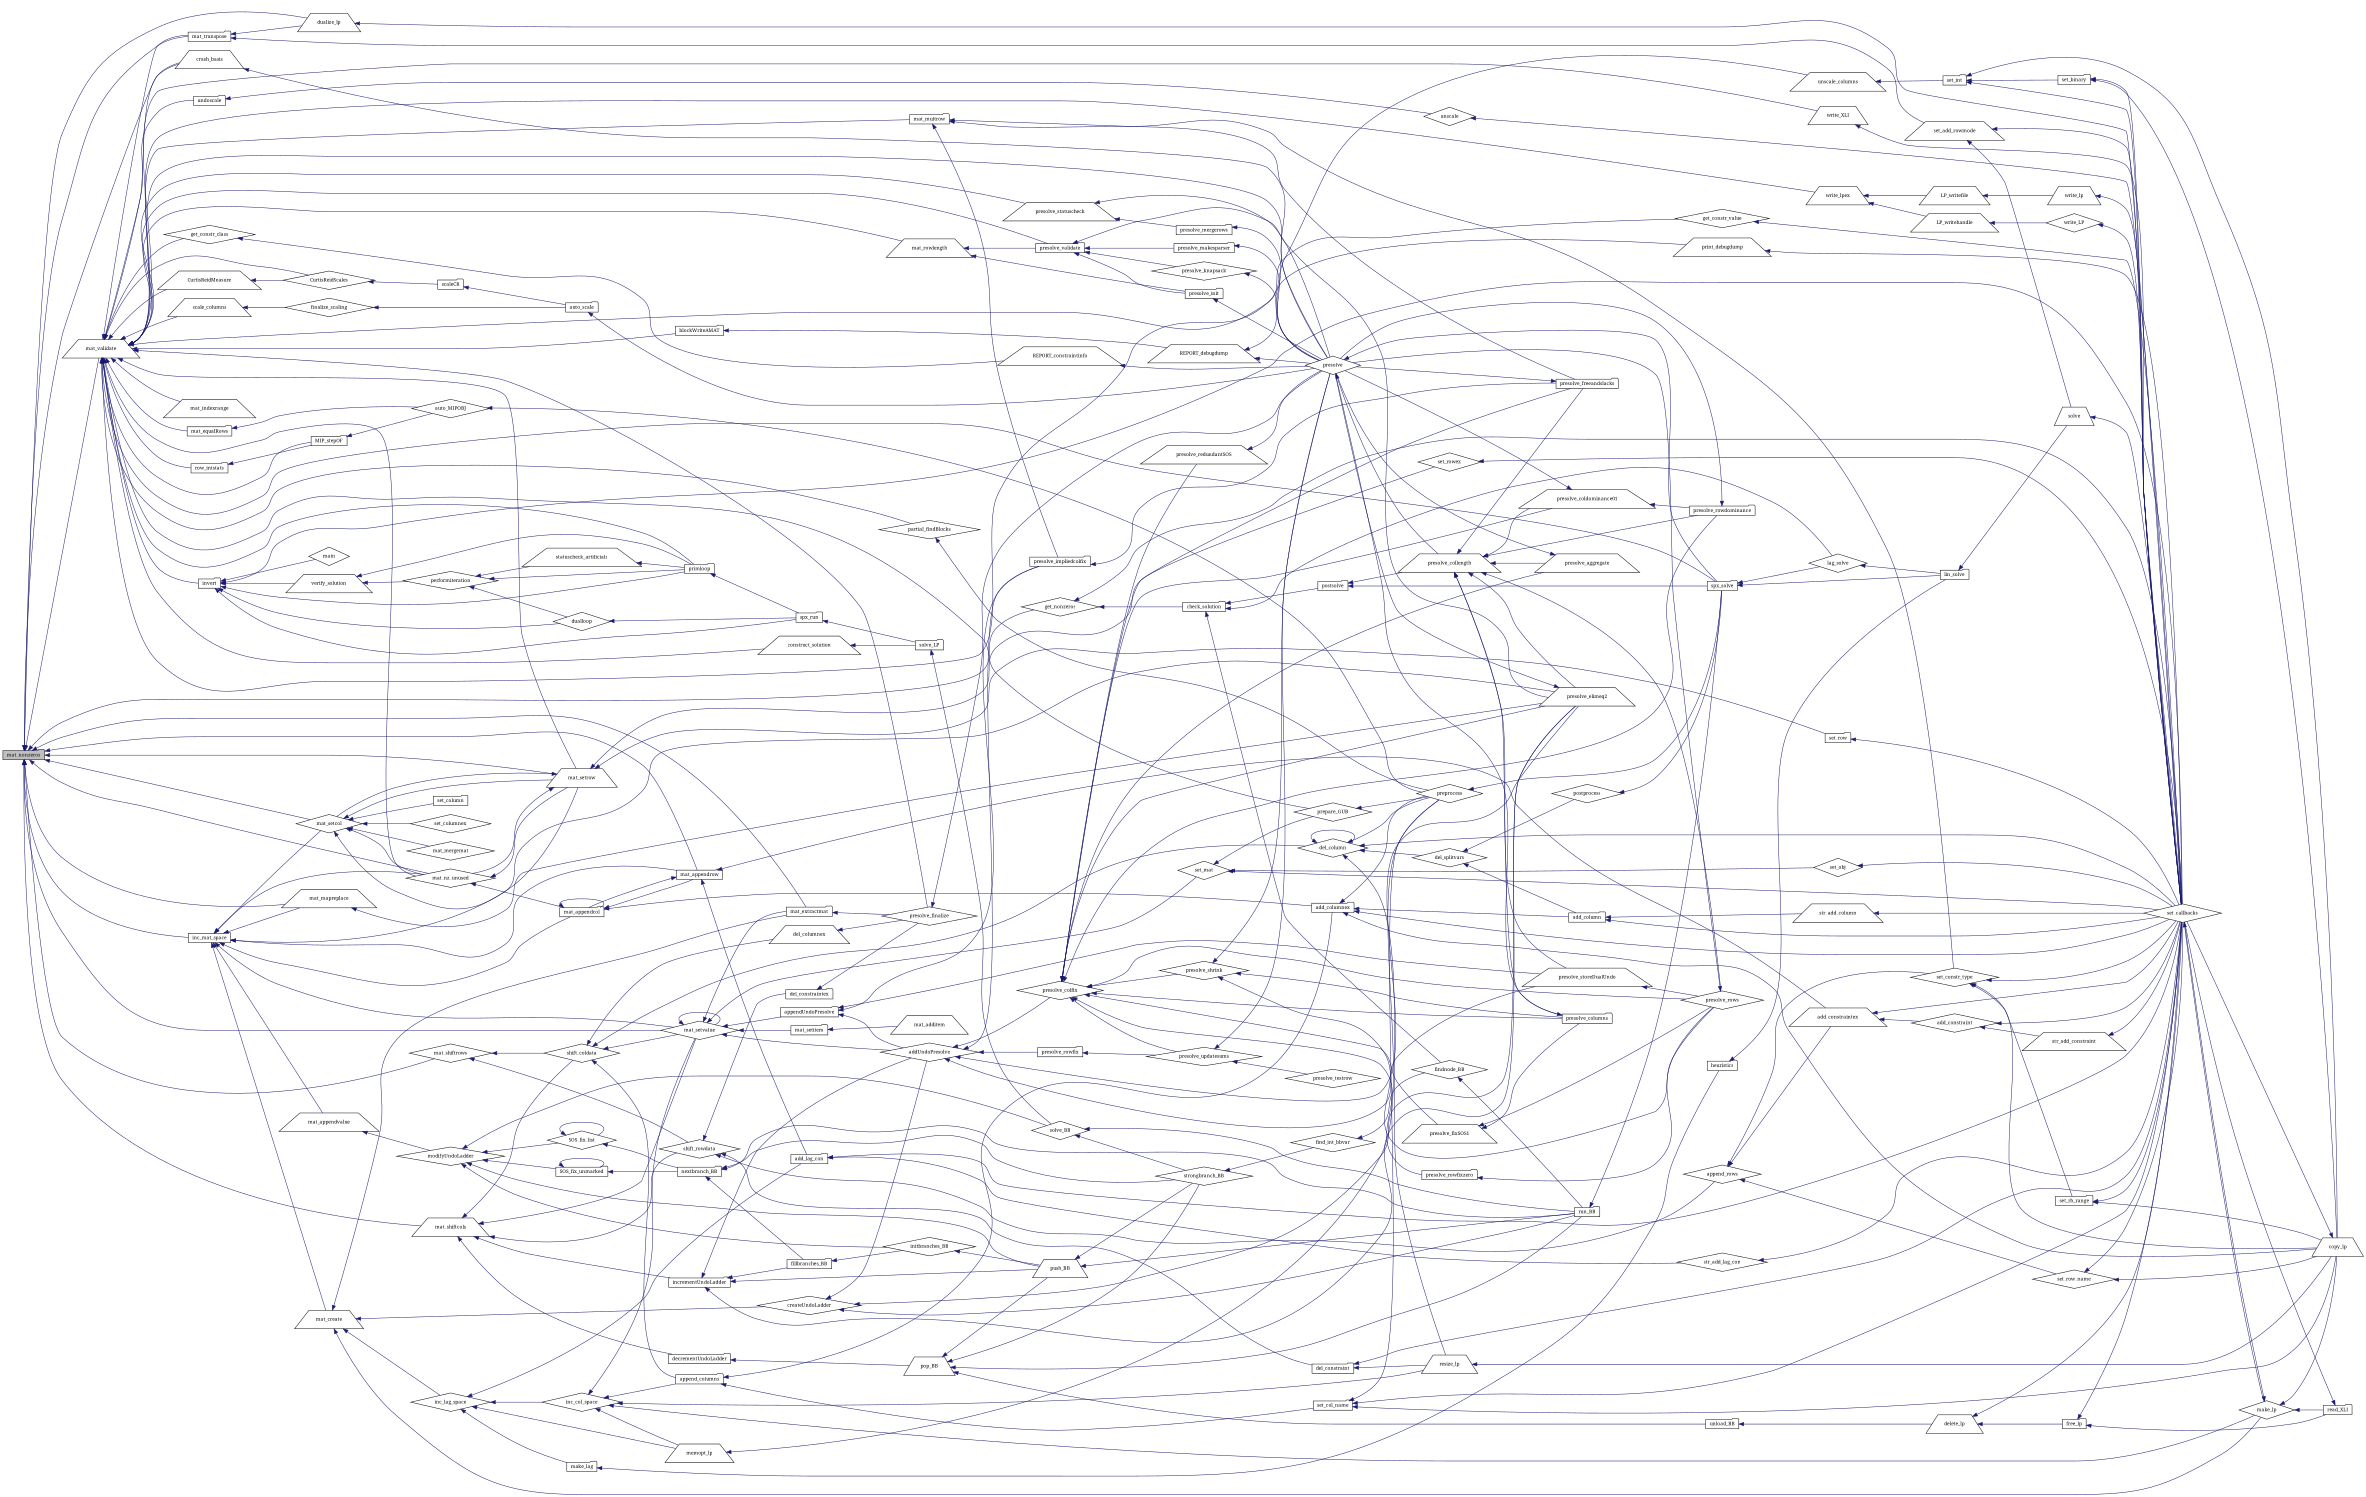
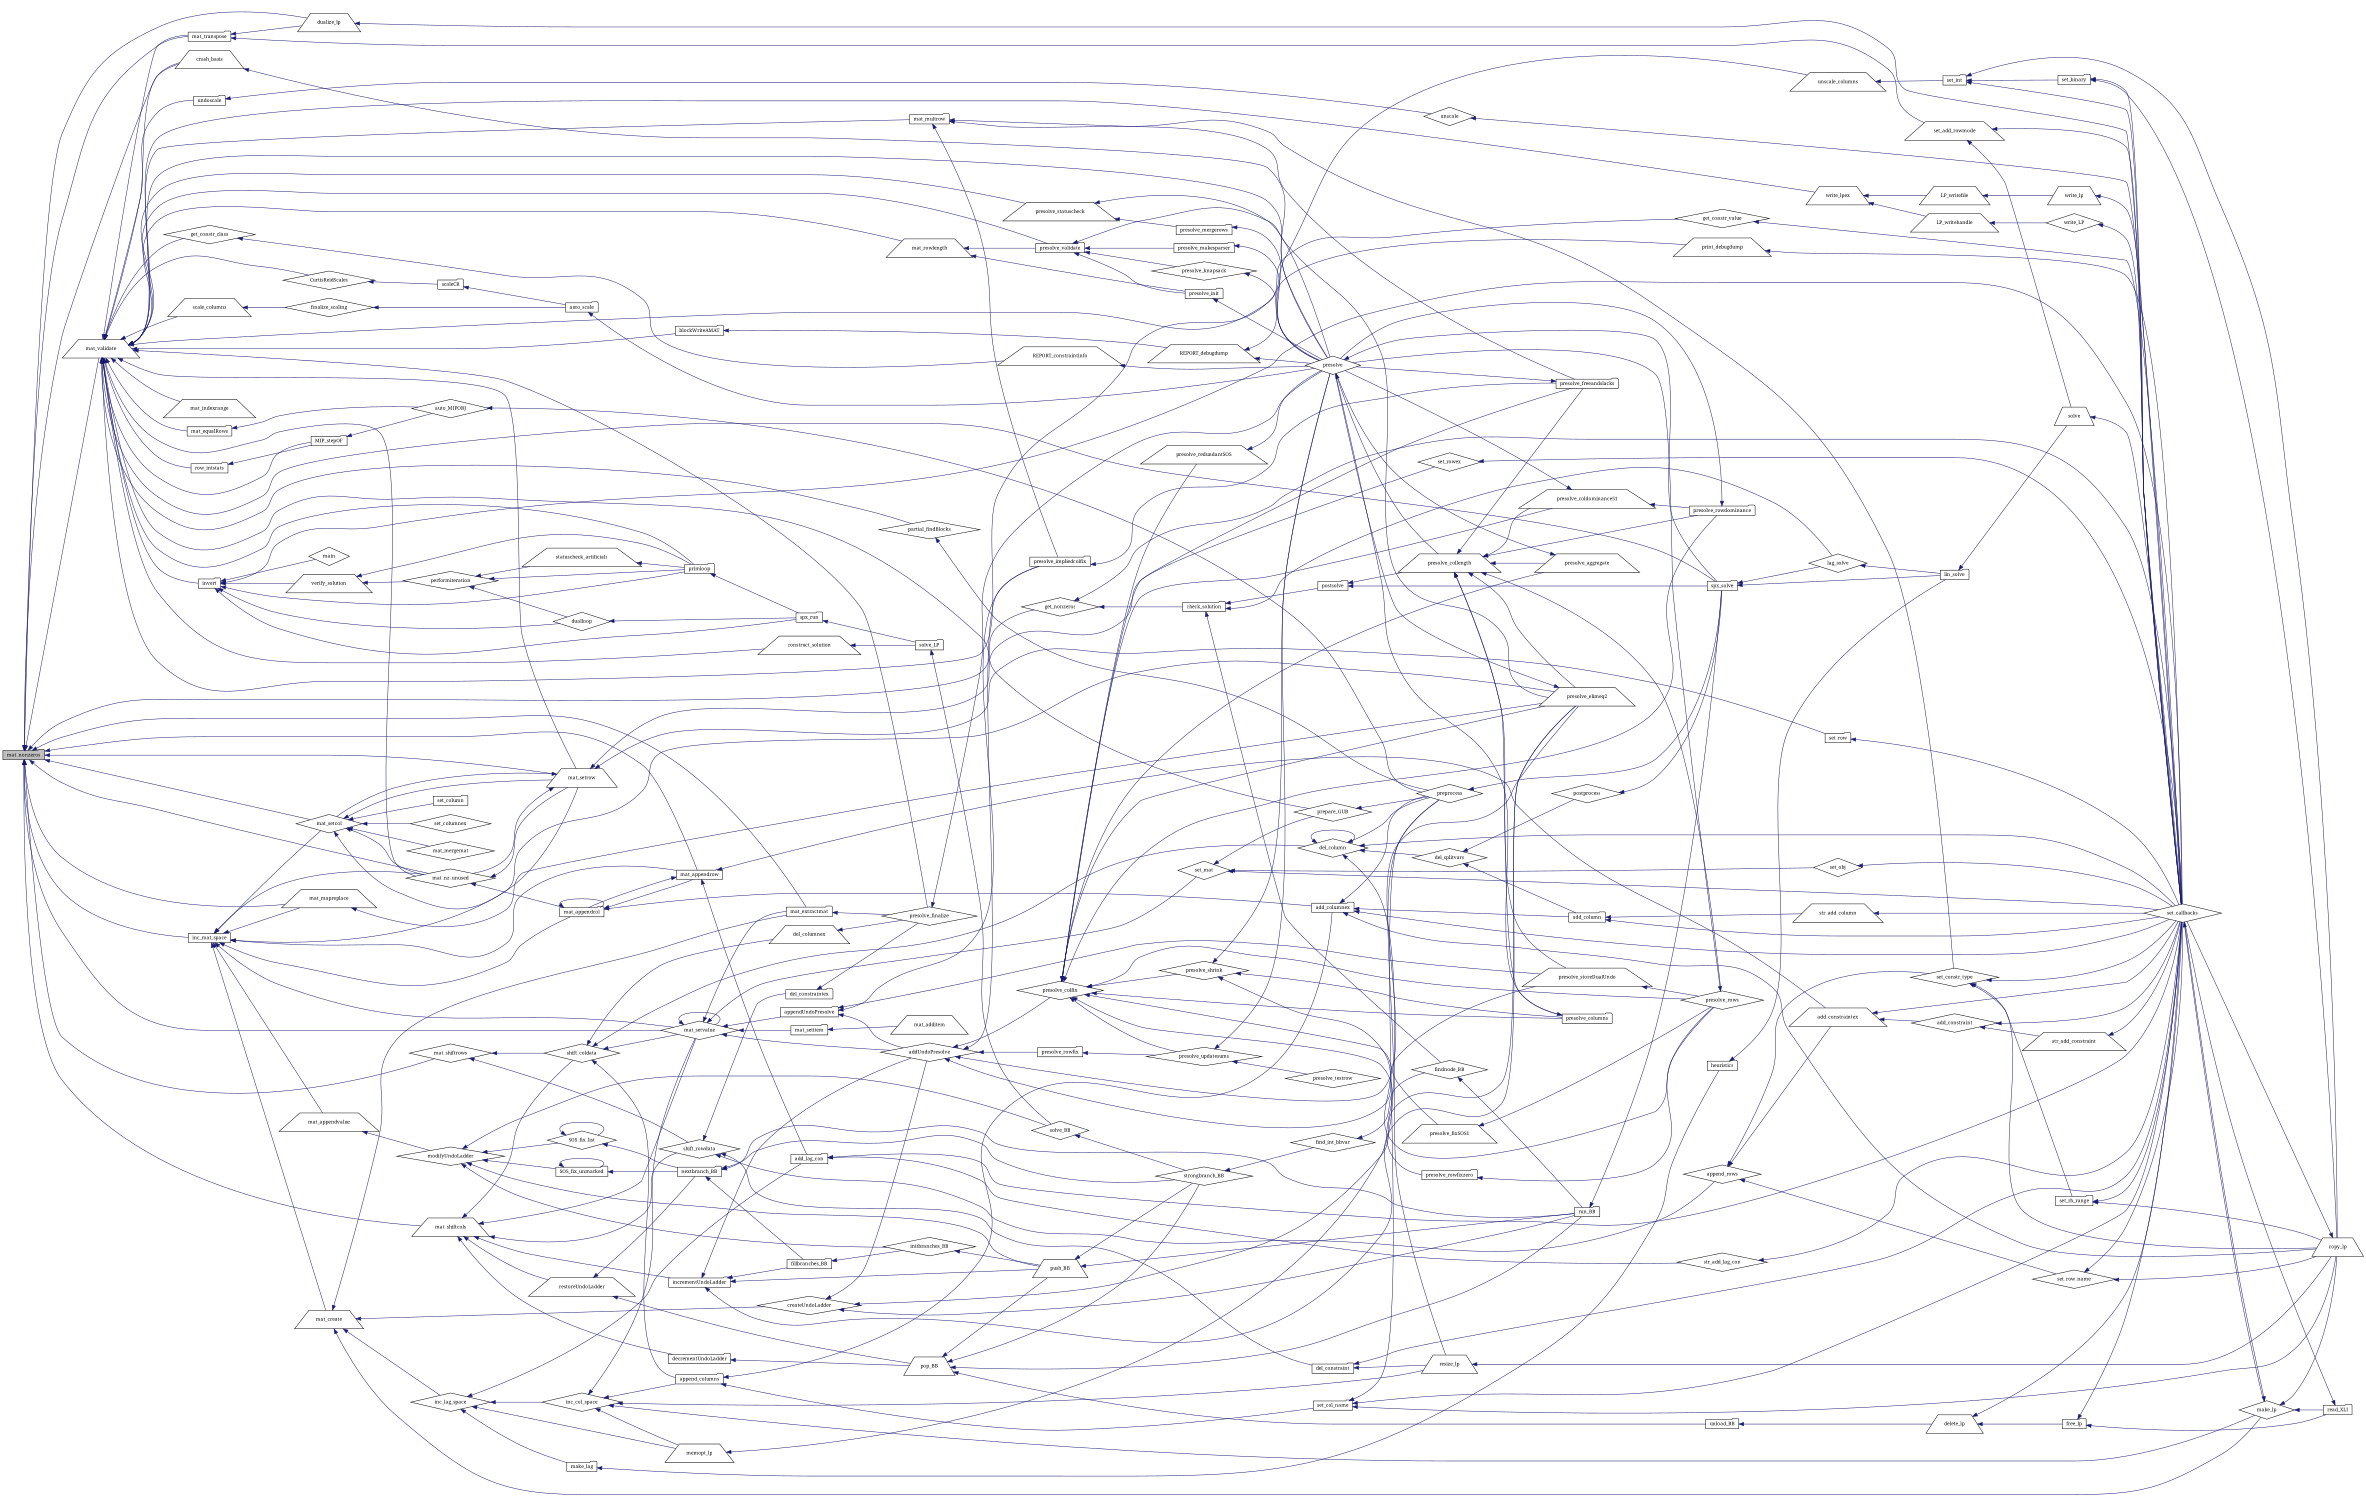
node "write_XLI": removed
node "CurtisReidMeasure": removed
node "presolve_coldominance01": label "presolve_coldominance01" -> "presolve_coldominance51"
edge "presolve_columns" -> "presolve_fixSOS1": removed
edge "run_BB" -> "solve_BB": removed
node "restoreUndoLadder": added
